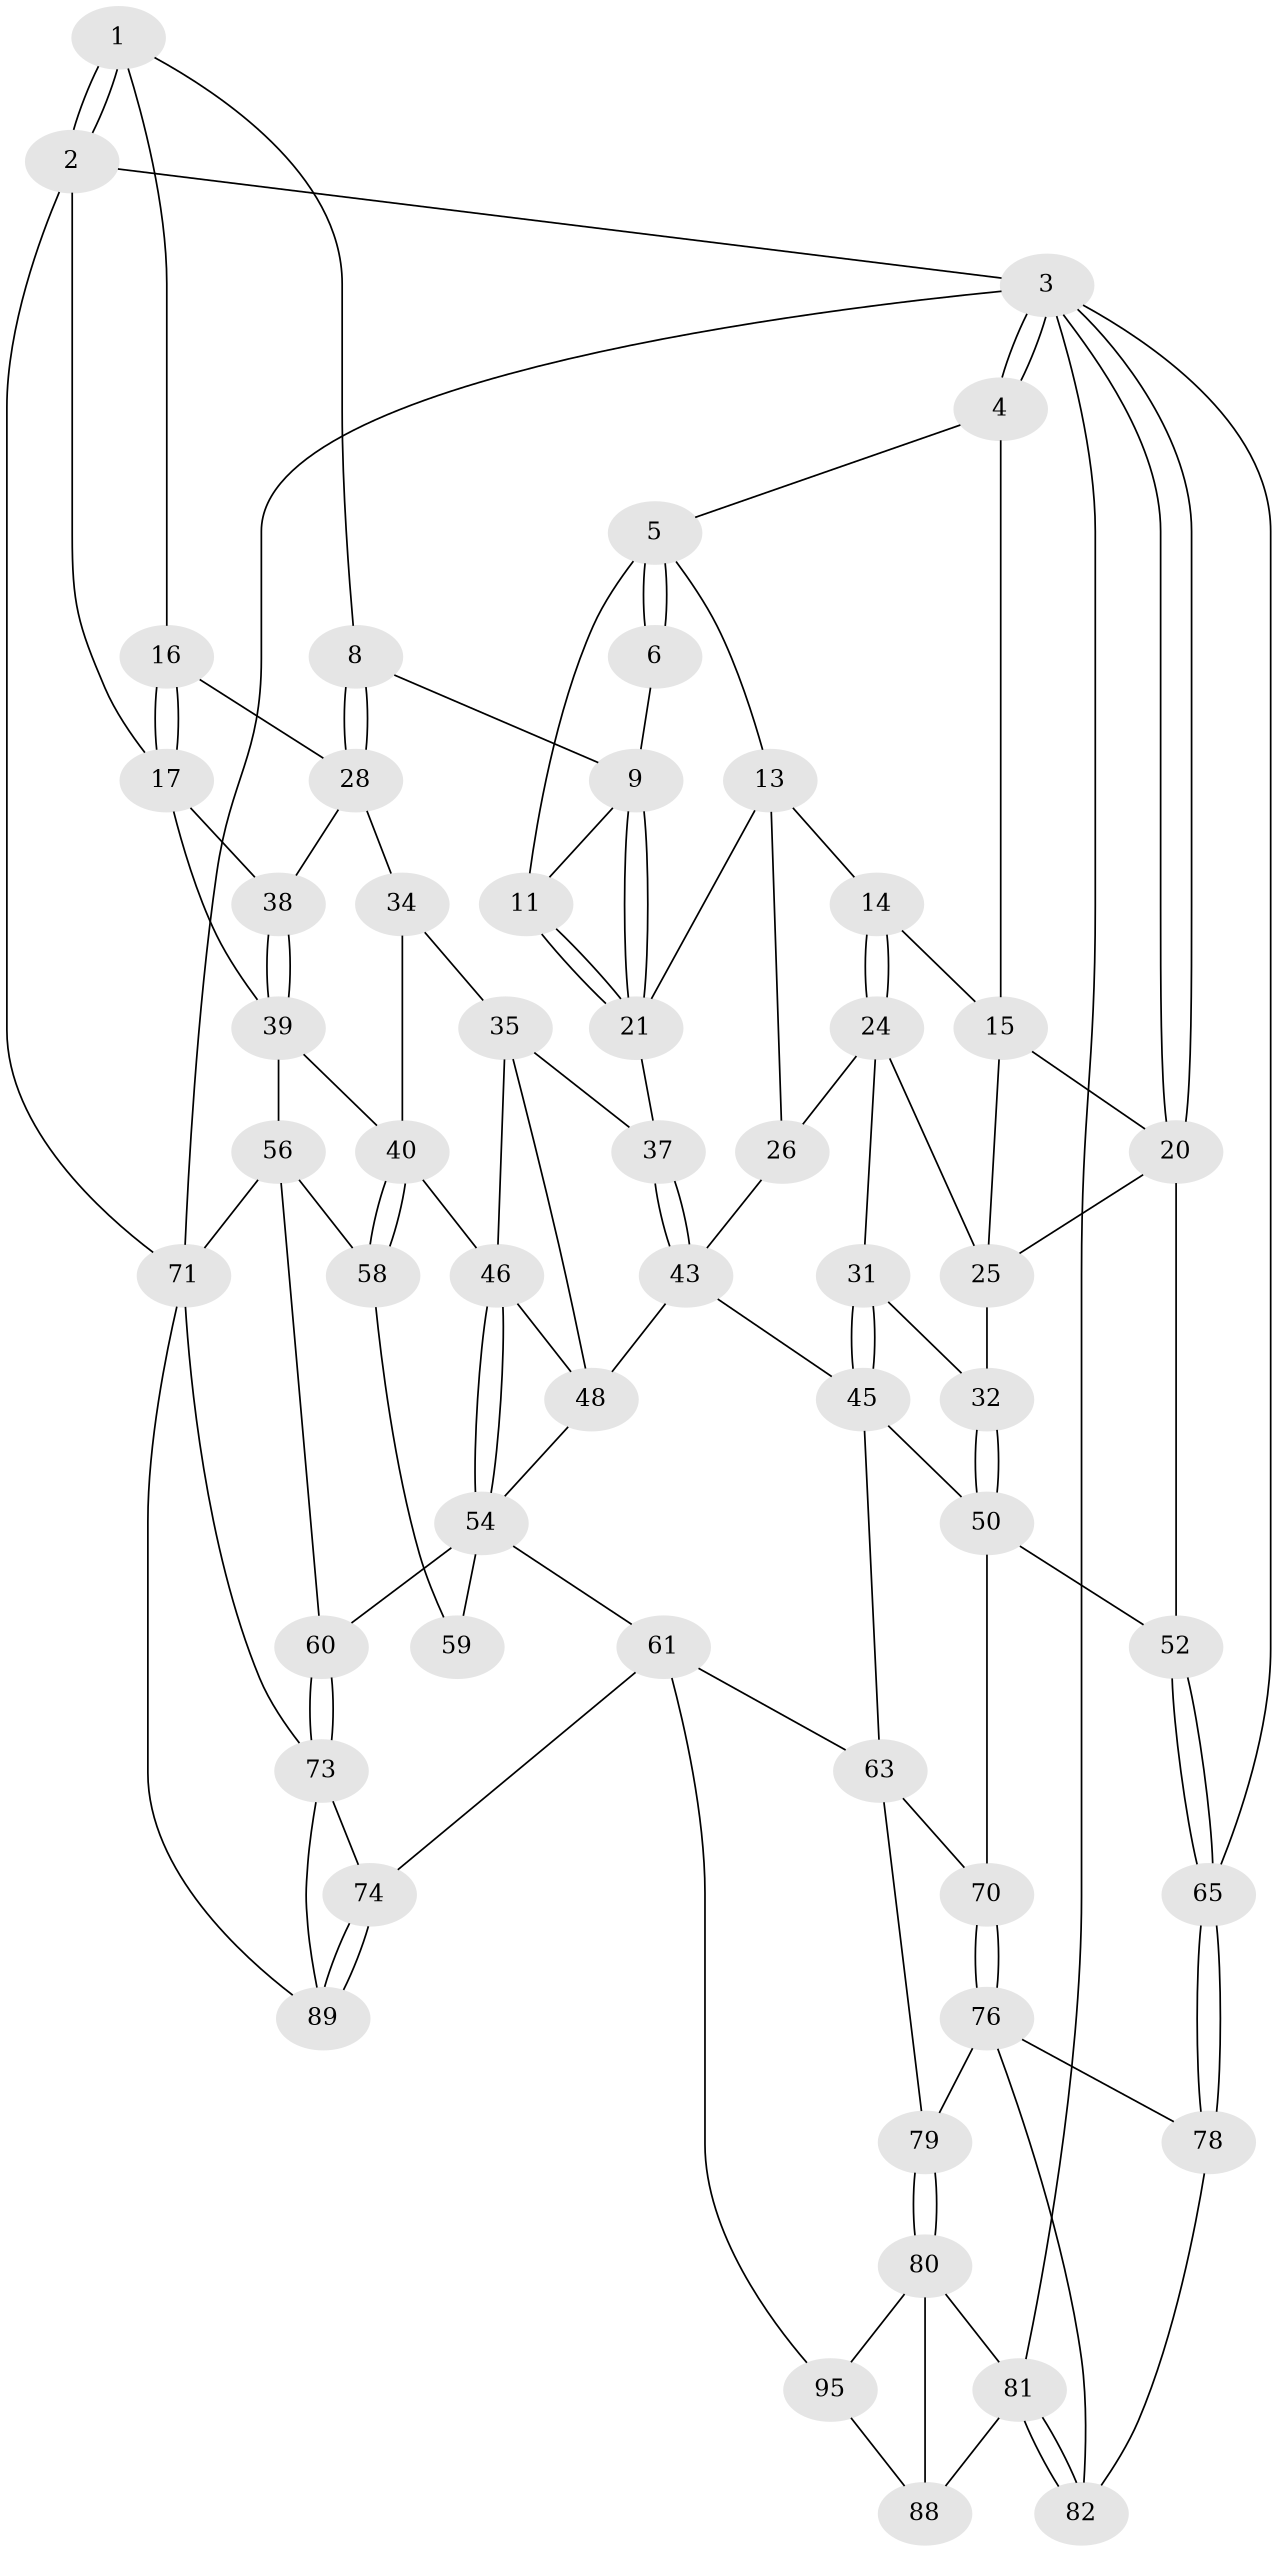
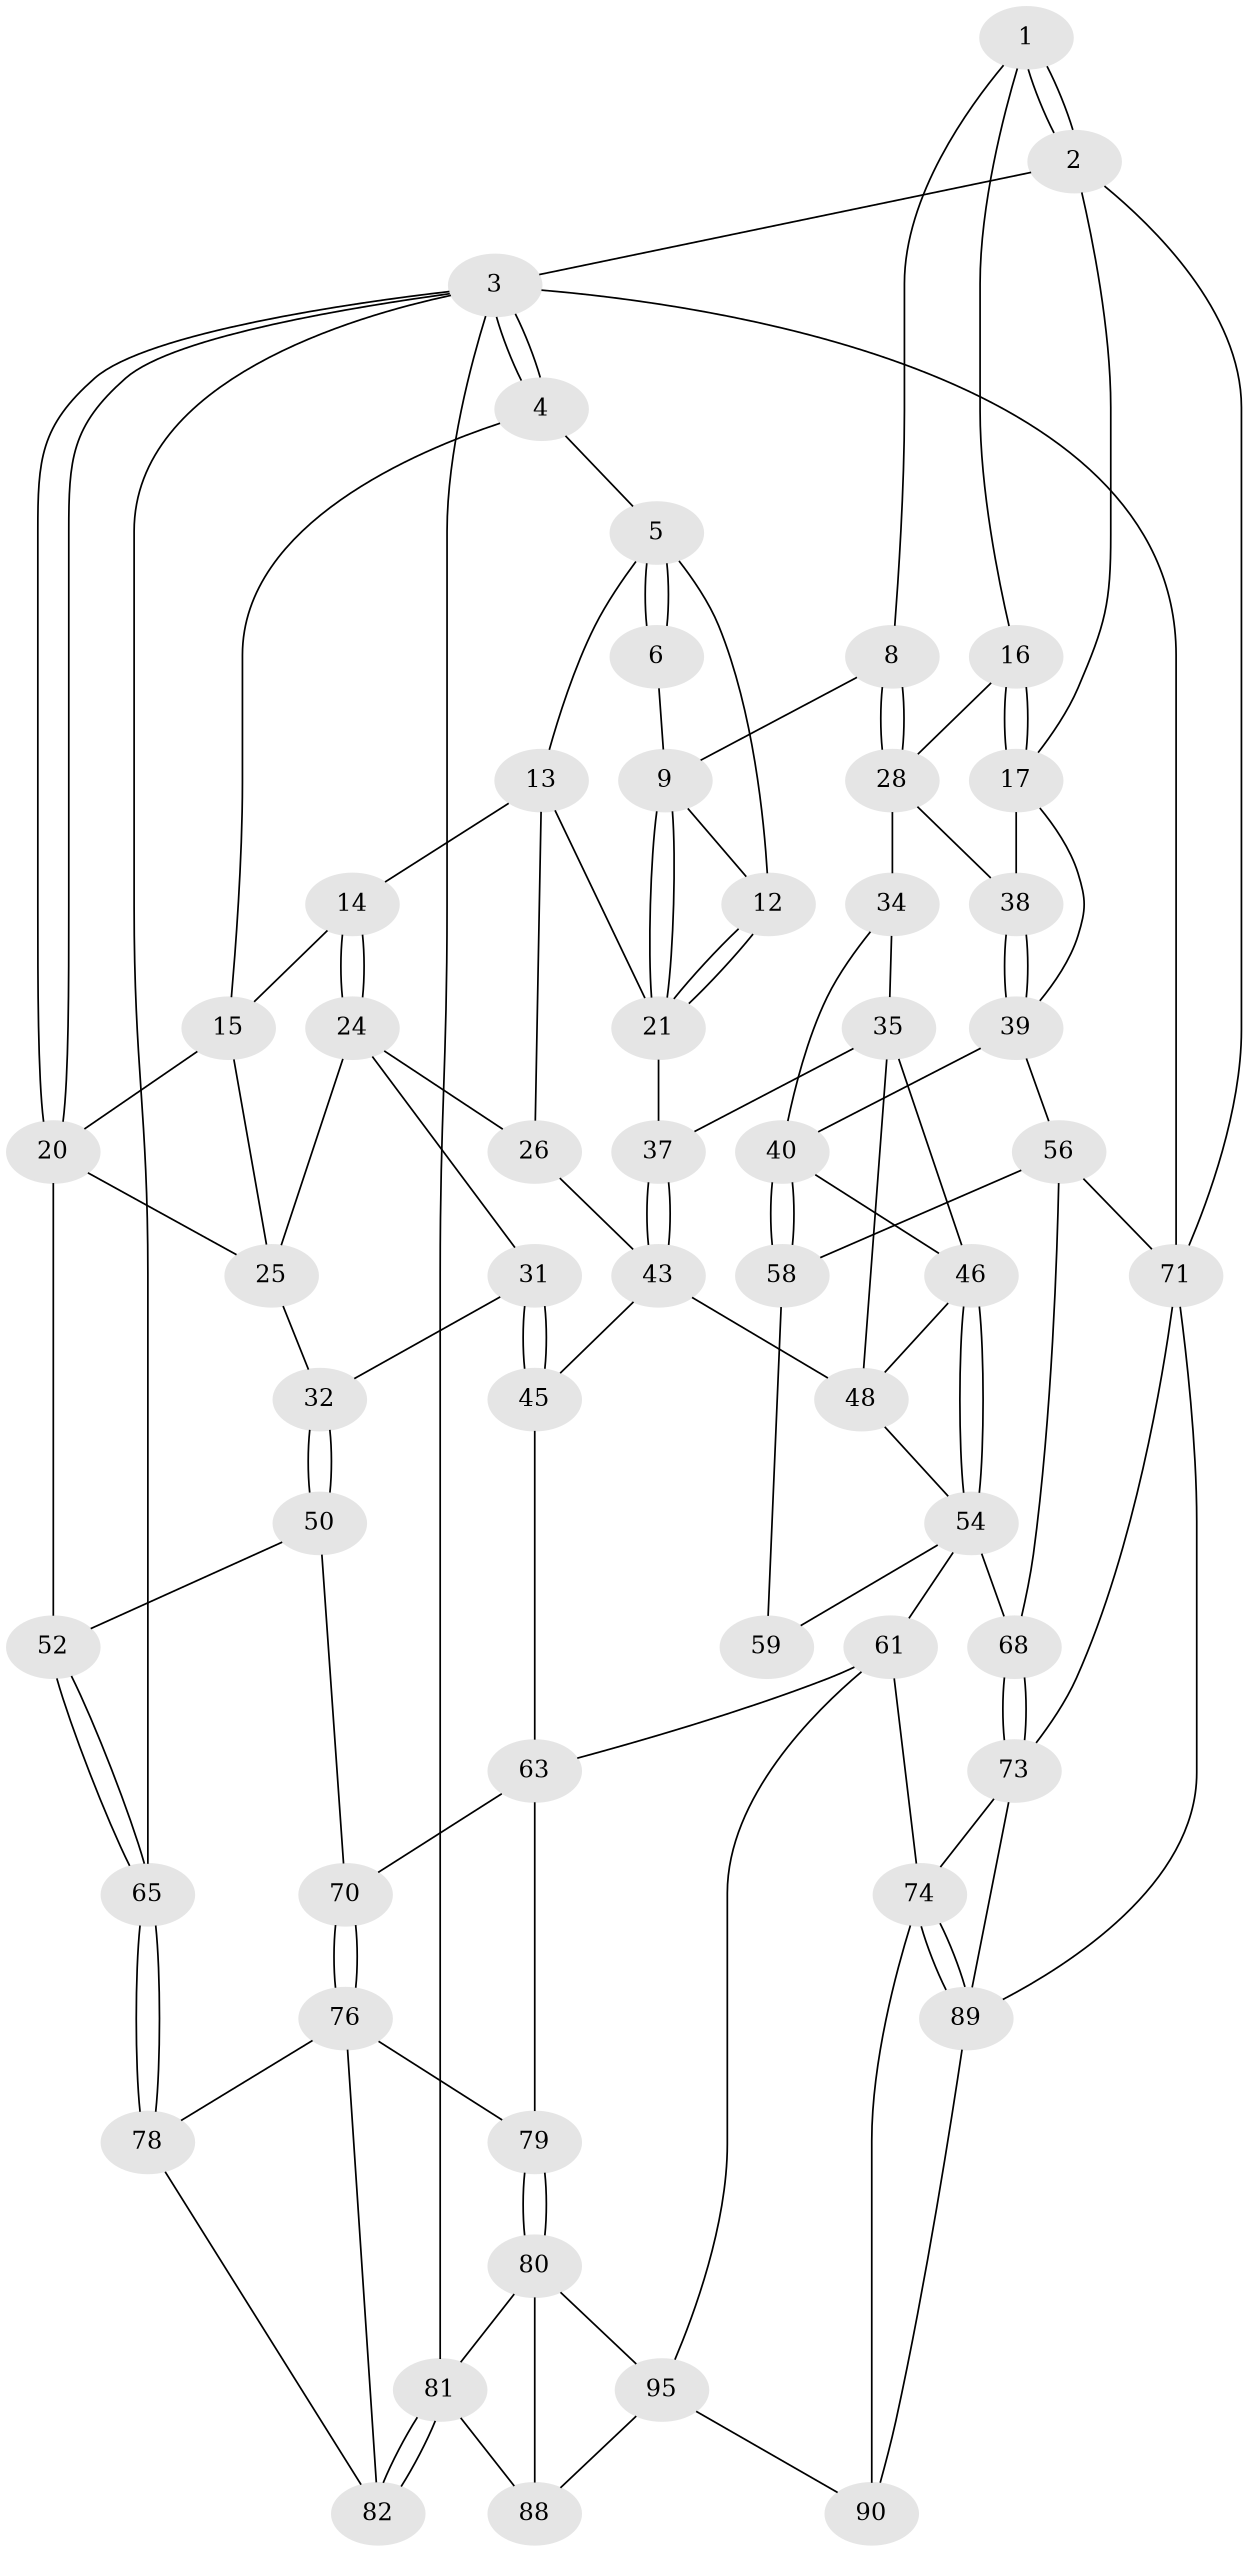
node "11": label "11" -> "12"
edge "45" -- "50": removed
node "60": label "60" -> "68"
node "90": added
